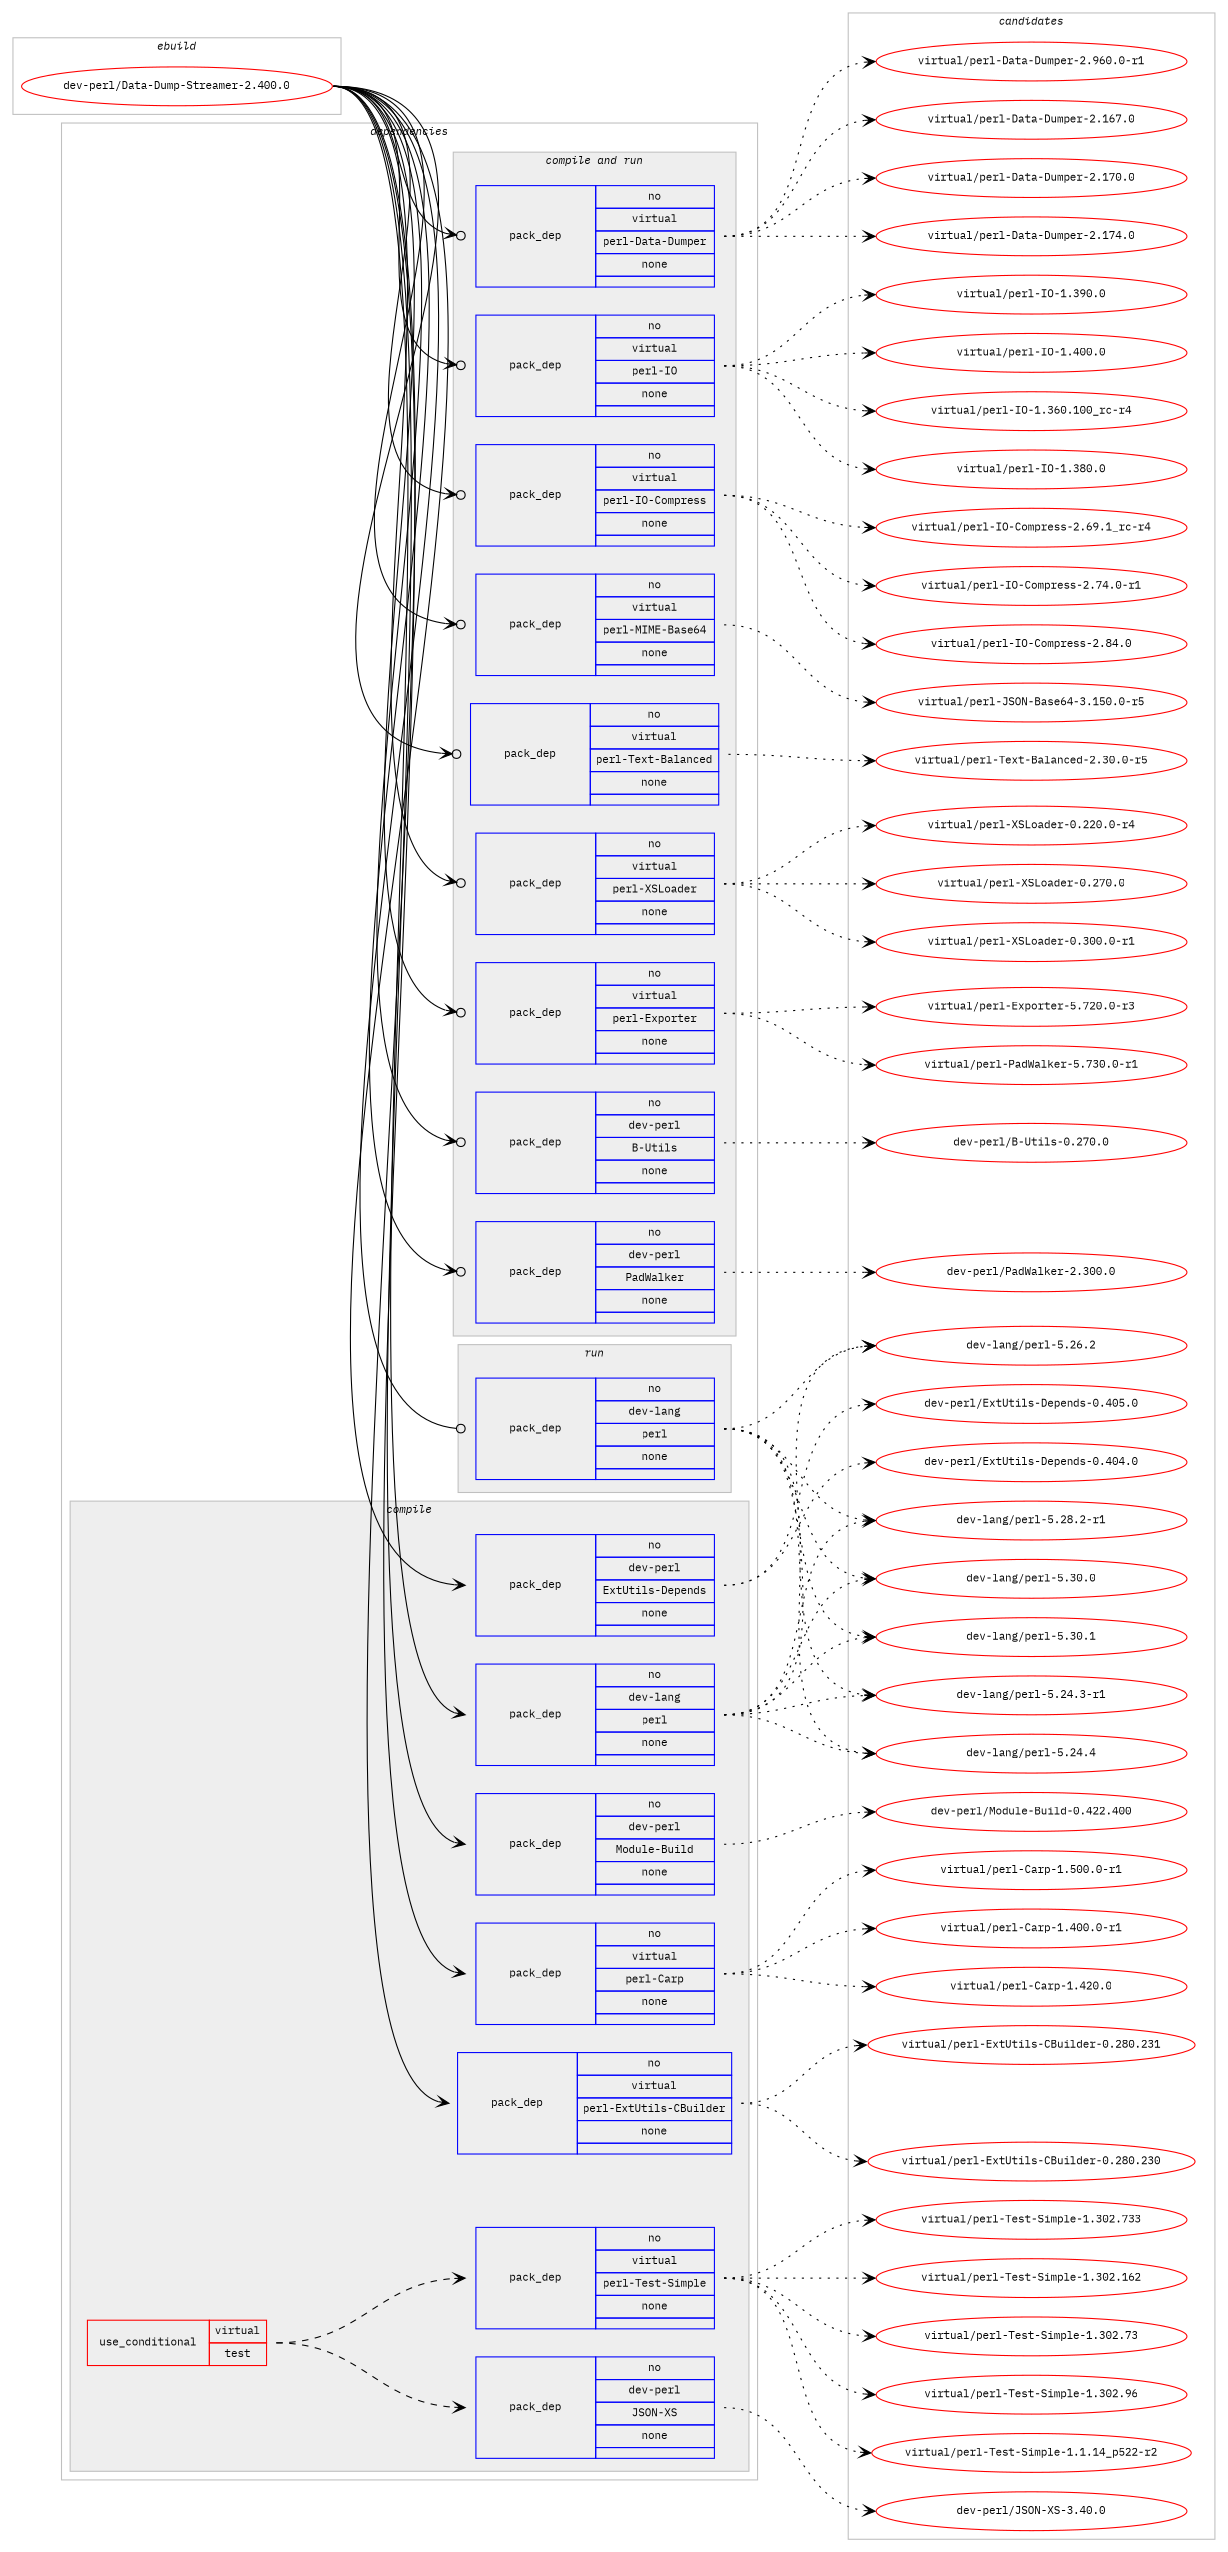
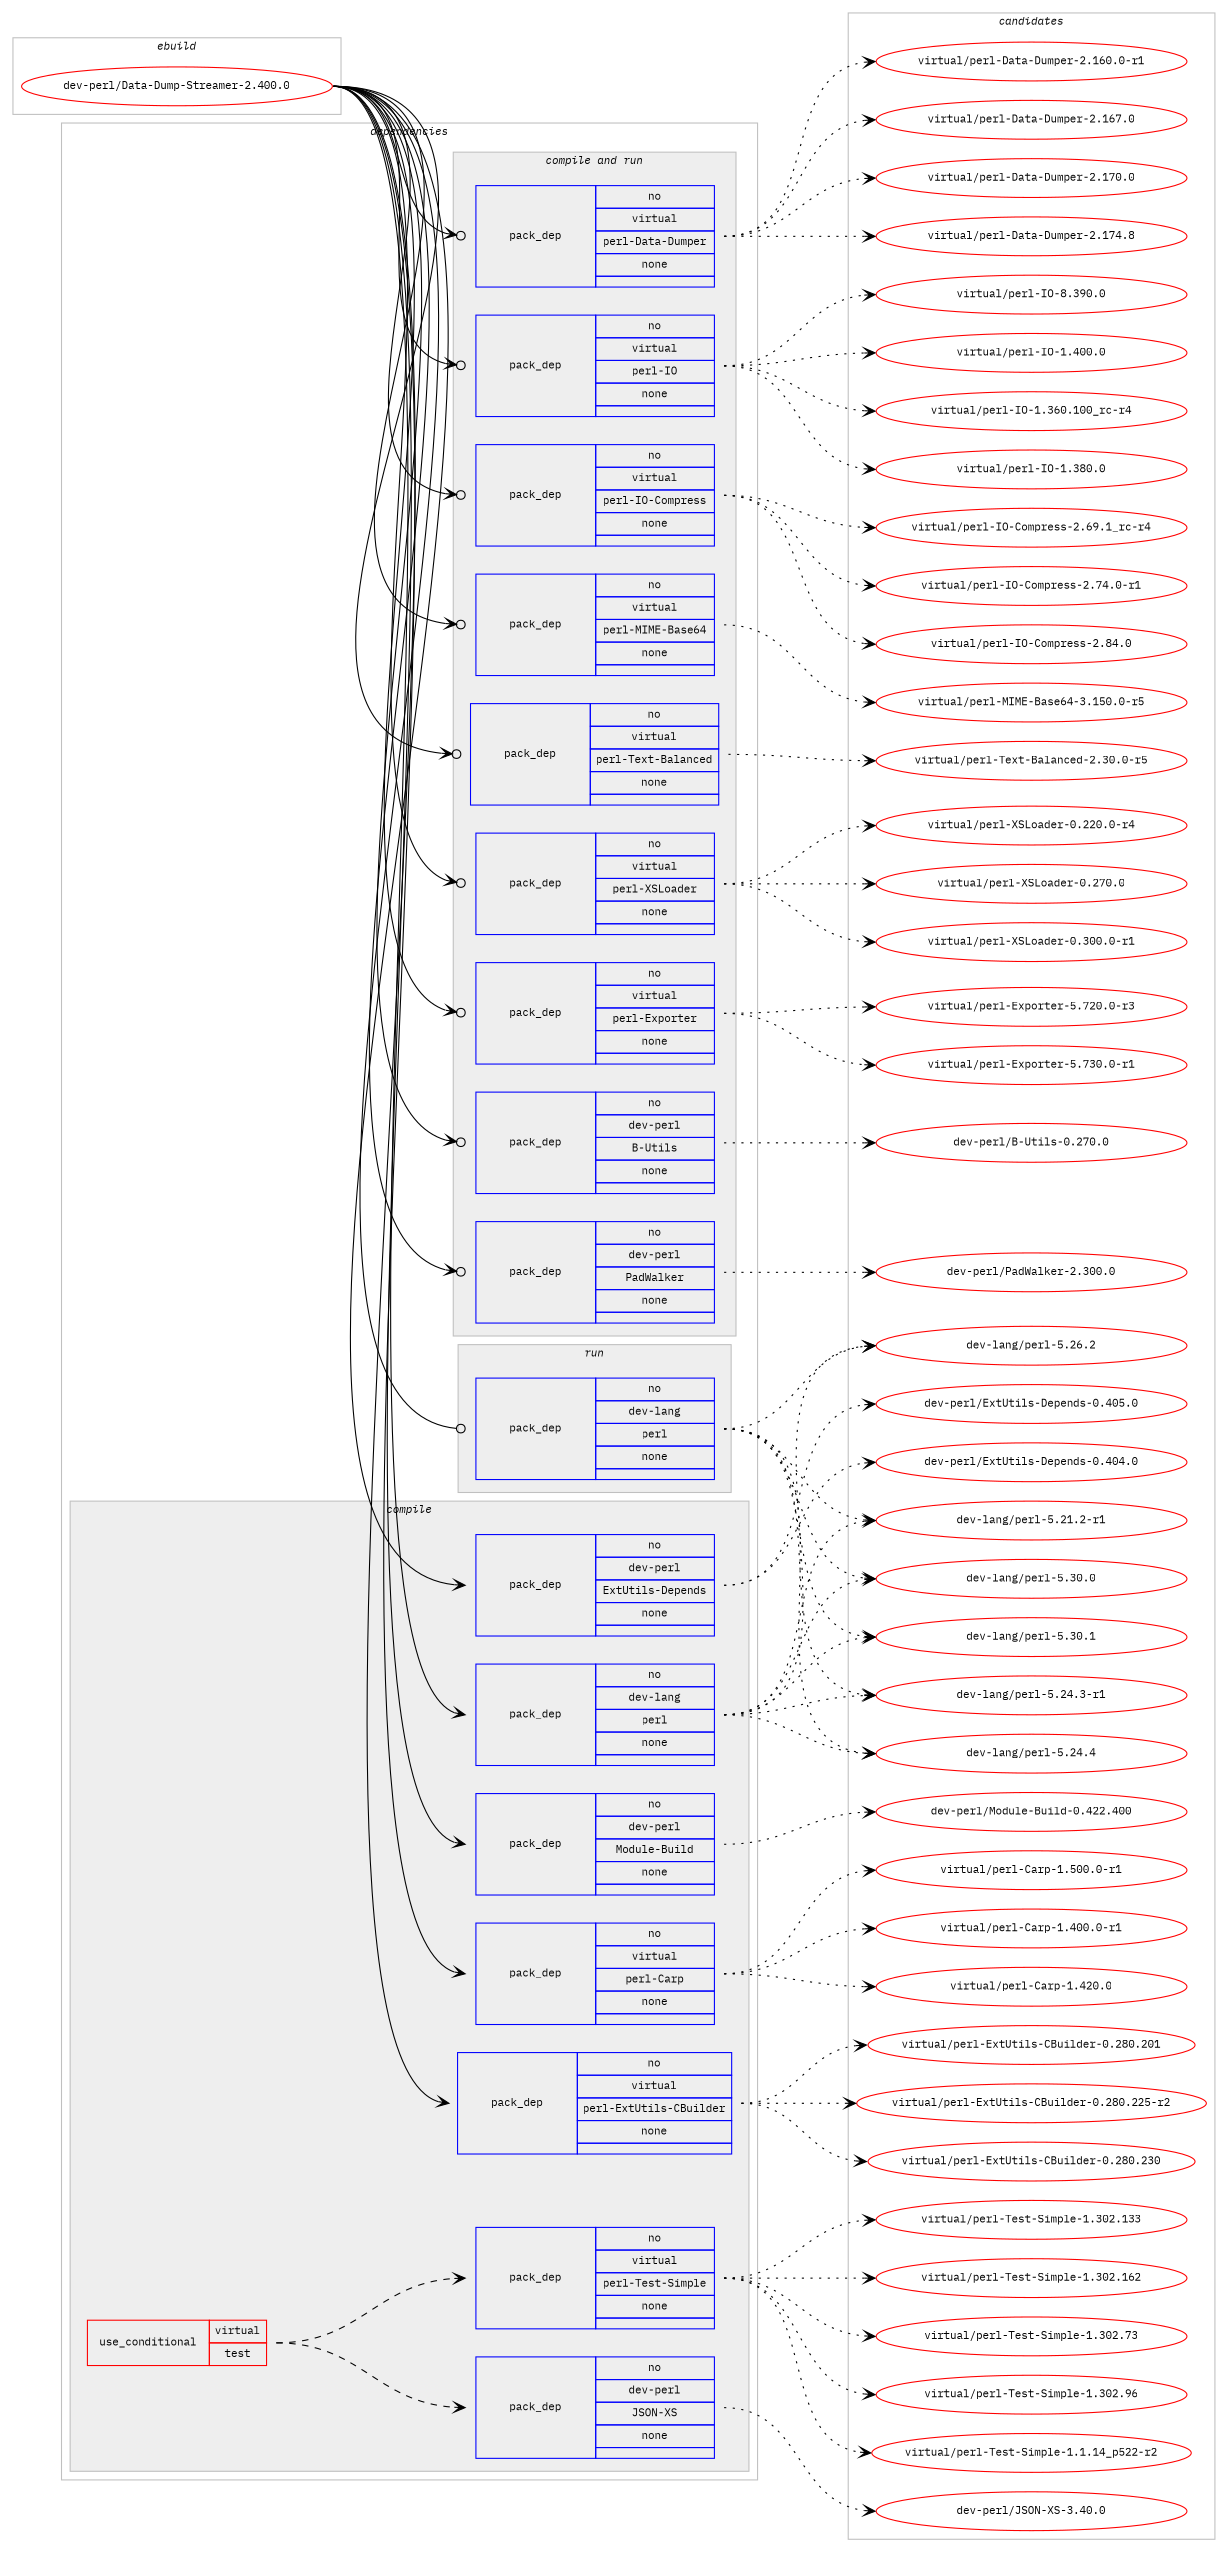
node "virtual/perl-Data-Dumper-2.960.0-r1": label "virtual/perl-Data-Dumper-2.960.0-r1" -> "virtual/perl-Data-Dumper-2.160.0-r1"
node "virtual/perl-Data-Dumper-2.174.0": label "virtual/perl-Data-Dumper-2.174.0" -> "virtual/perl-Data-Dumper-2.174.8"
node "virtual/perl-IO-1.390.0": label "virtual/perl-IO-1.390.0" -> "virtual/perl-IO-8.390.0"
node "virtual/perl-JSON-Base64-3.150.0-r5": label "virtual/perl-JSON-Base64-3.150.0-r5" -> "virtual/perl-MIME-Base64-3.150.0-r5"
node "virtual/perl-PadWalker-5.730.0-r1": label "virtual/perl-PadWalker-5.730.0-r1" -> "virtual/perl-Exporter-5.730.0-r1"
node "dev-lang/perl-5.28.2-r1": label "dev-lang/perl-5.28.2-r1" -> "dev-lang/perl-5.21.2-r1"
node "virtual/perl-ExtUtils-CBuilder-0.280.231": label "virtual/perl-ExtUtils-CBuilder-0.280.231" -> "virtual/perl-ExtUtils-CBuilder-0.280.201"
node "virtual/perl-ExtUtils-CBuilder-0.280.225-r2": added
node "virtual/perl-Test-Simple-1.302.733": label "virtual/perl-Test-Simple-1.302.733" -> "virtual/perl-Test-Simple-1.302.133"
